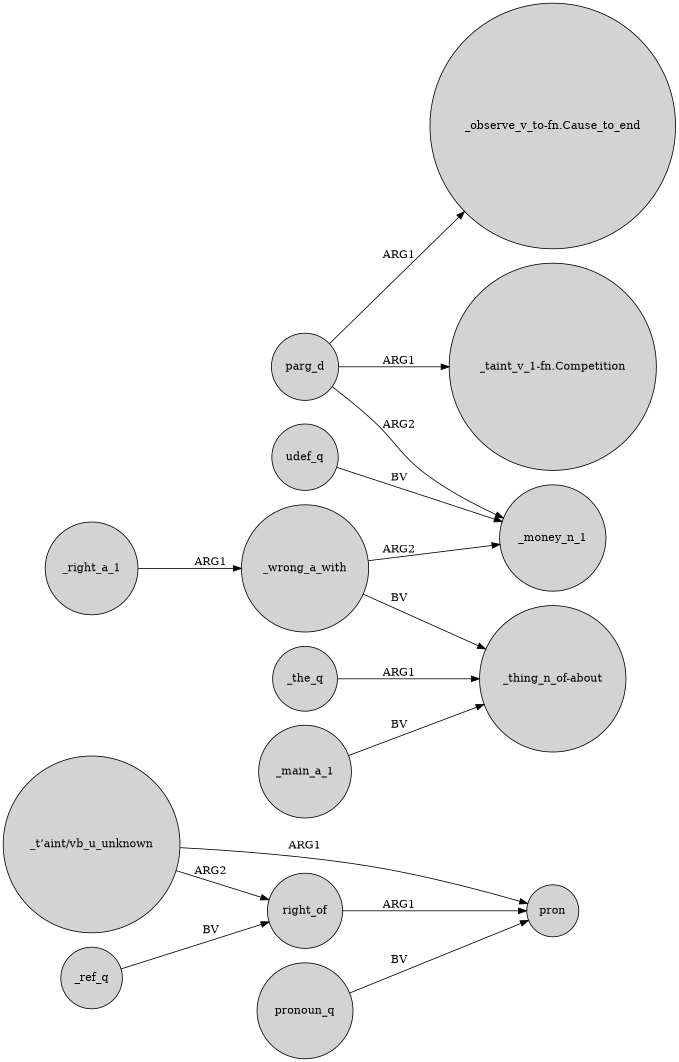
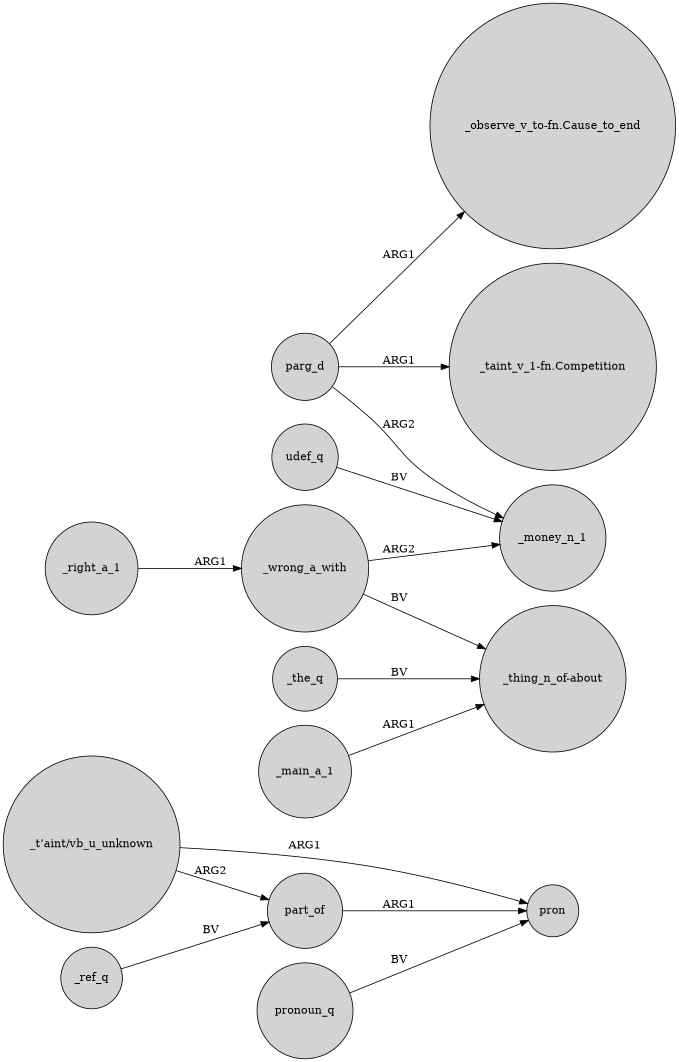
edge "_the_q" -> "_thing_n_of-about": label "ARG1" -> "BV"
edge "_main_a_1" -> "_thing_n_of-about": label "BV" -> "ARG1"
node "right_of": label "right_of" -> "part_of"
